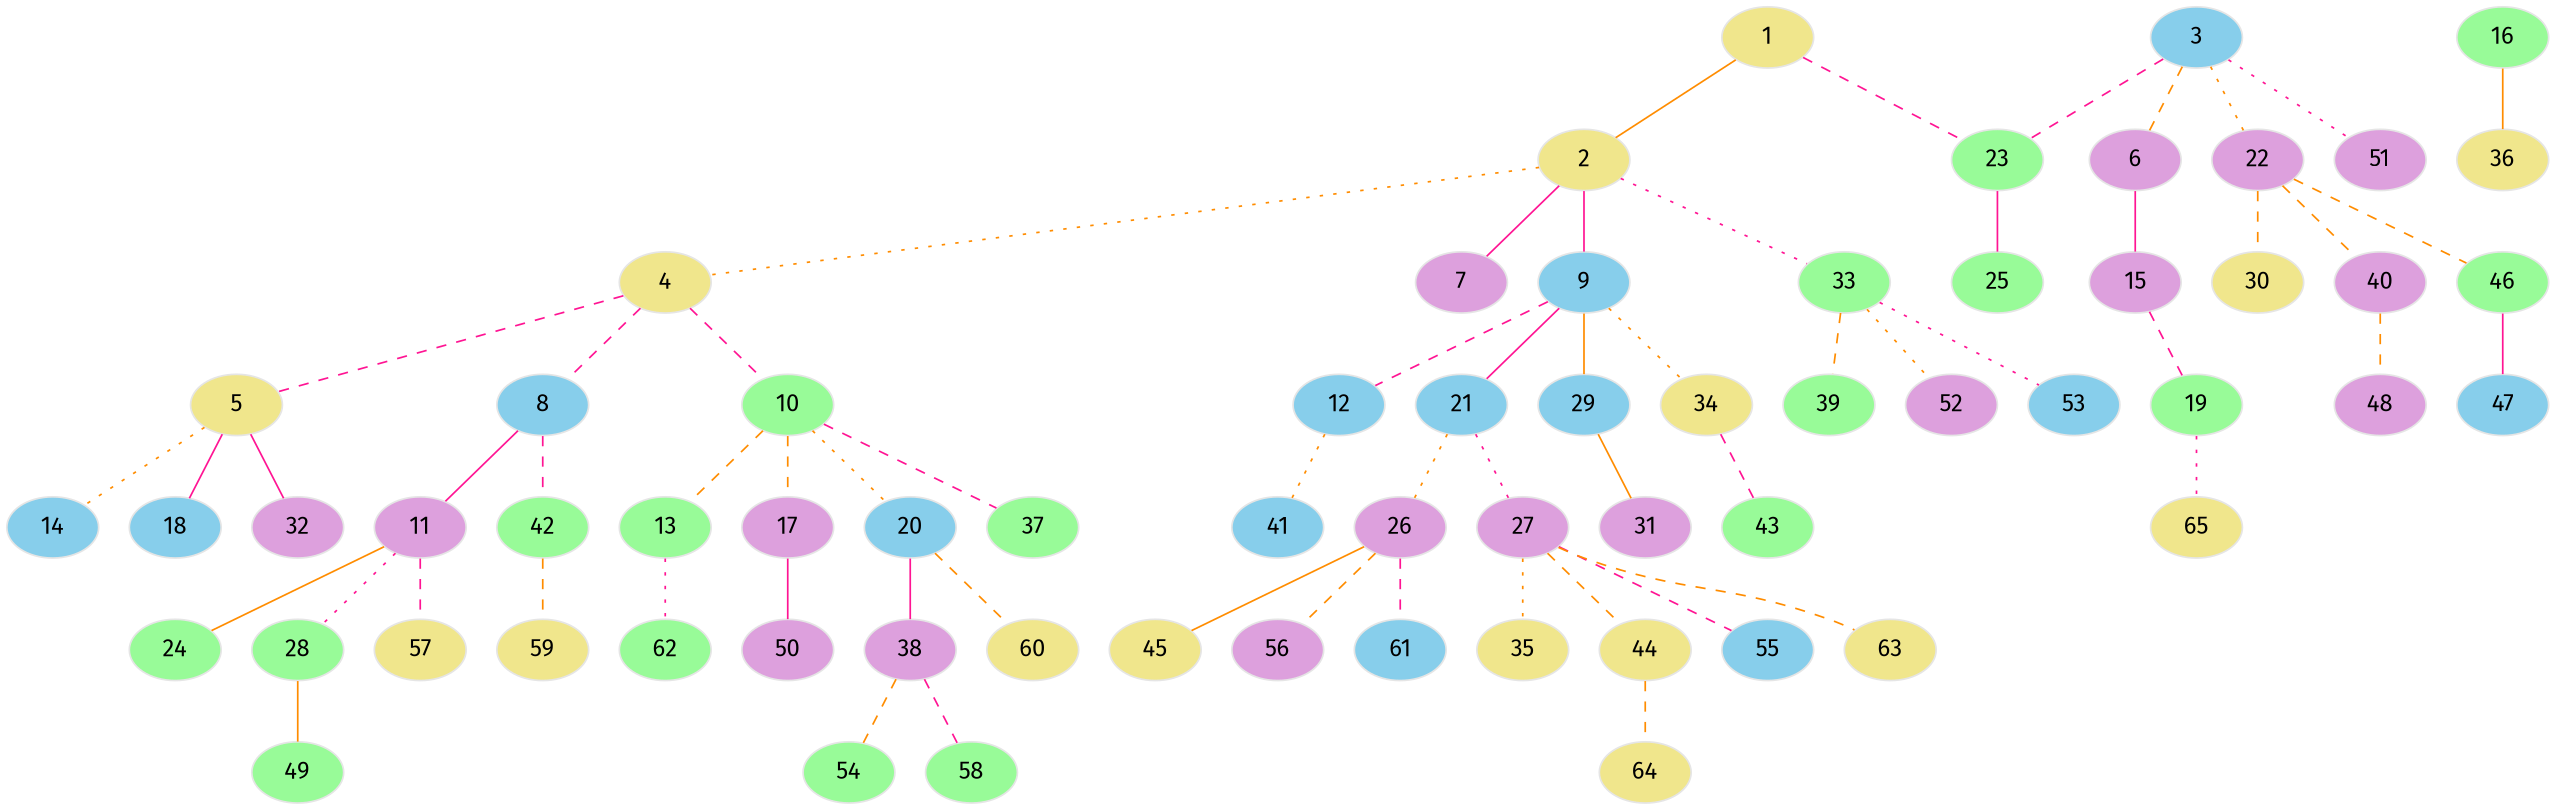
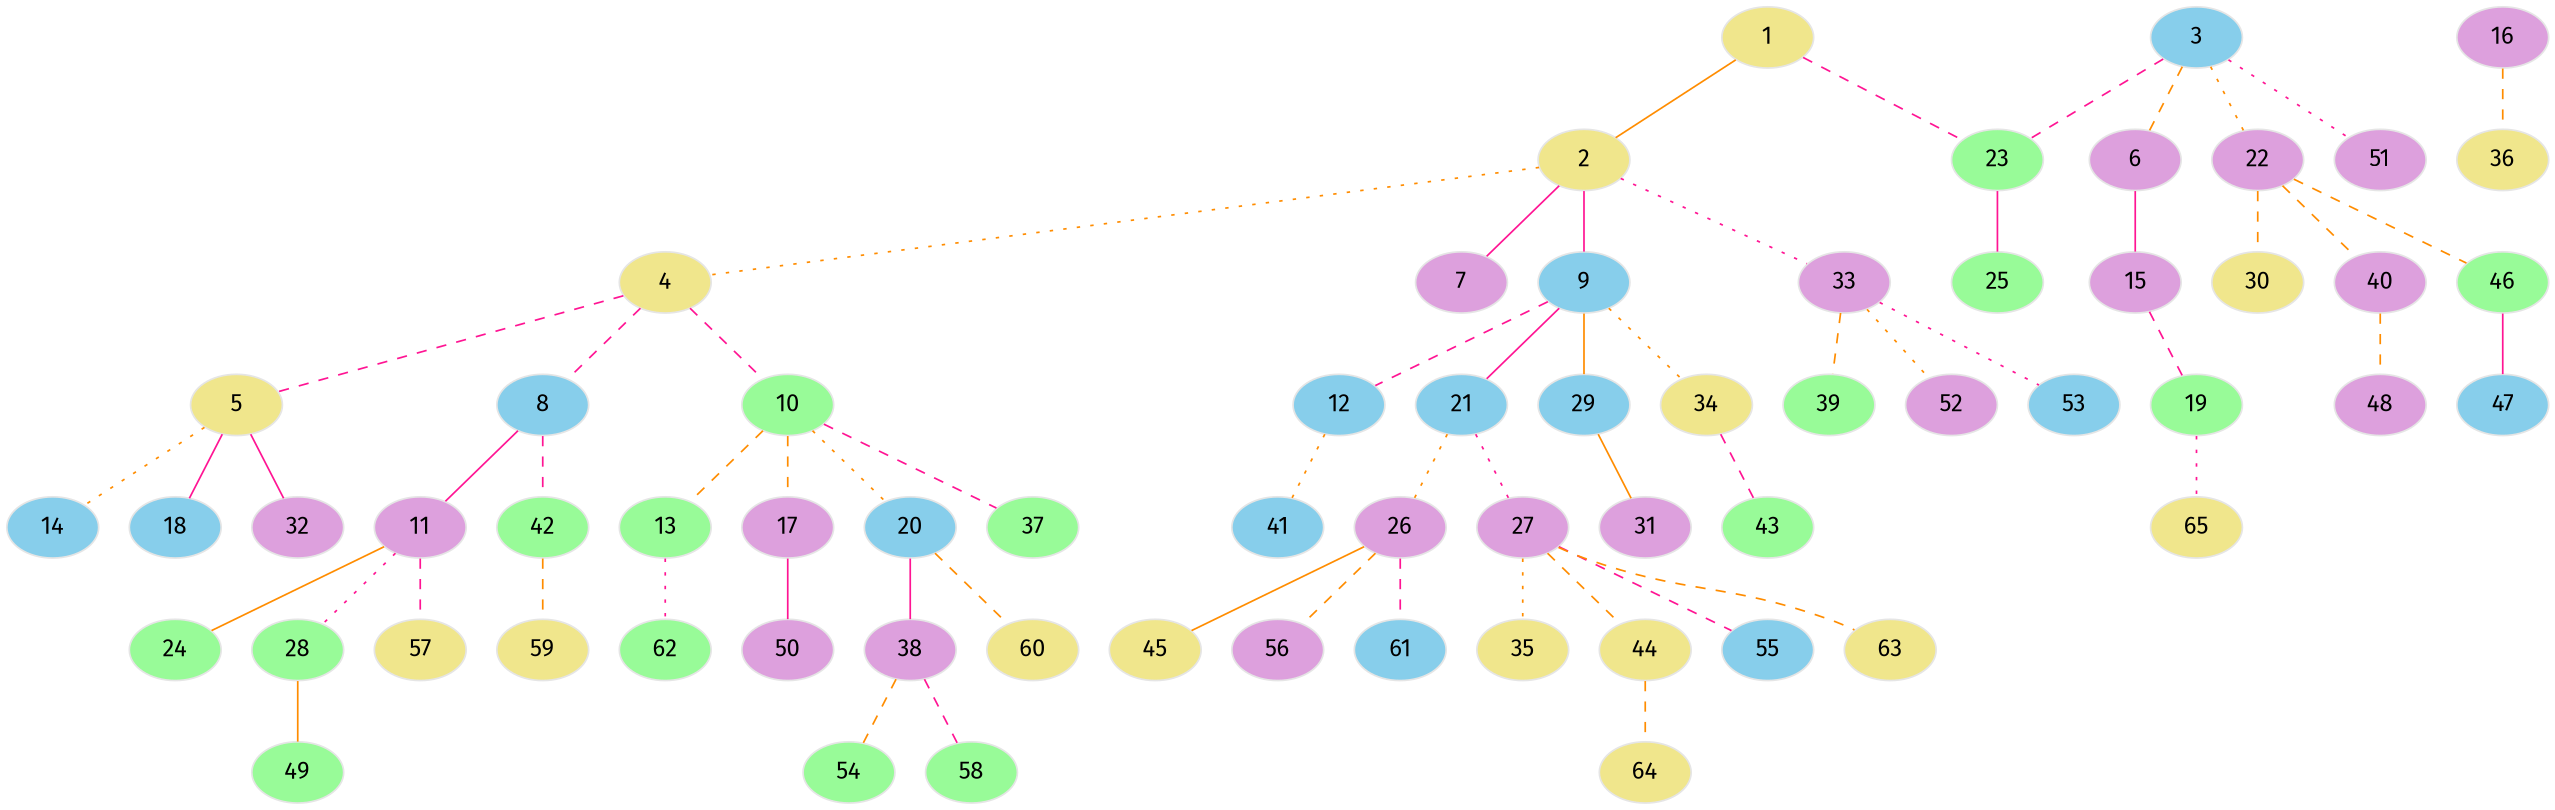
node "16": fillcolor palegreen -> plum
edge "16" -- "36": style solid -> dashed
node "33": fillcolor palegreen -> plum
